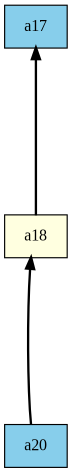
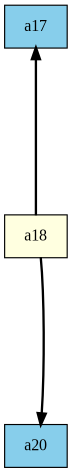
edge "a20" -> "a18": reversed
